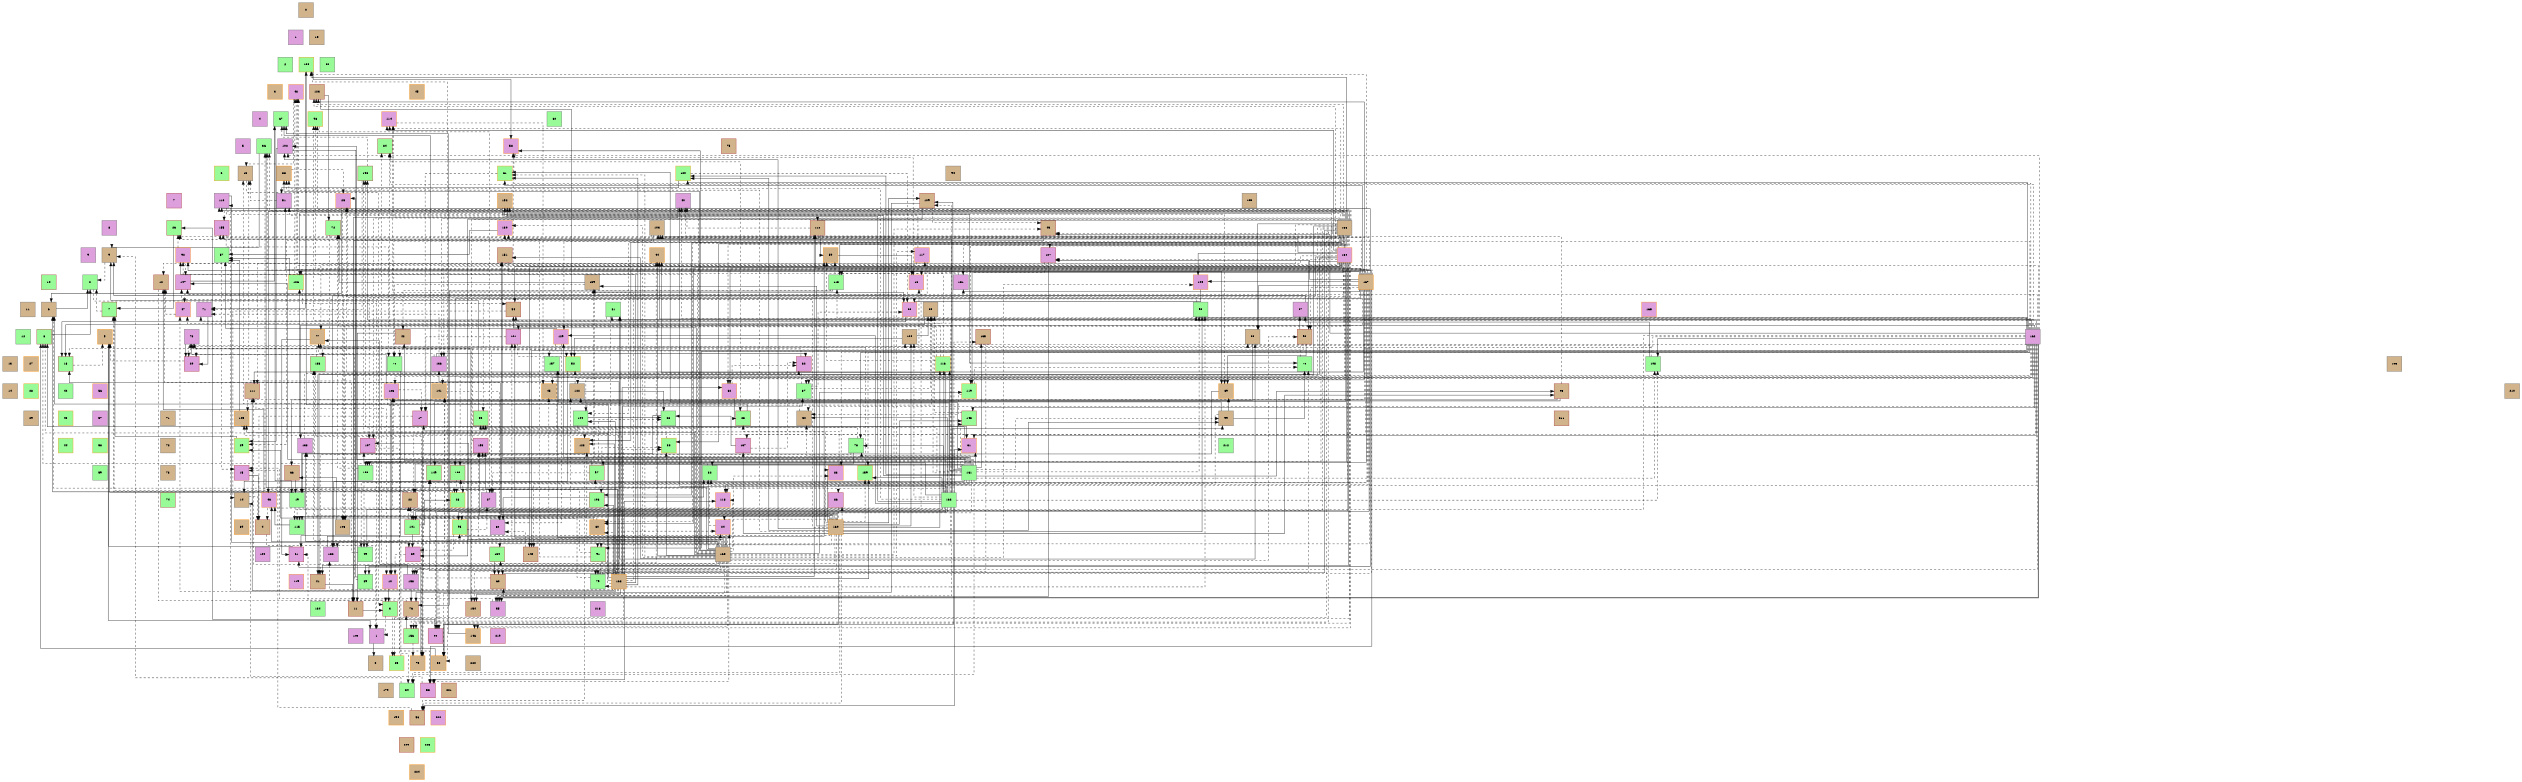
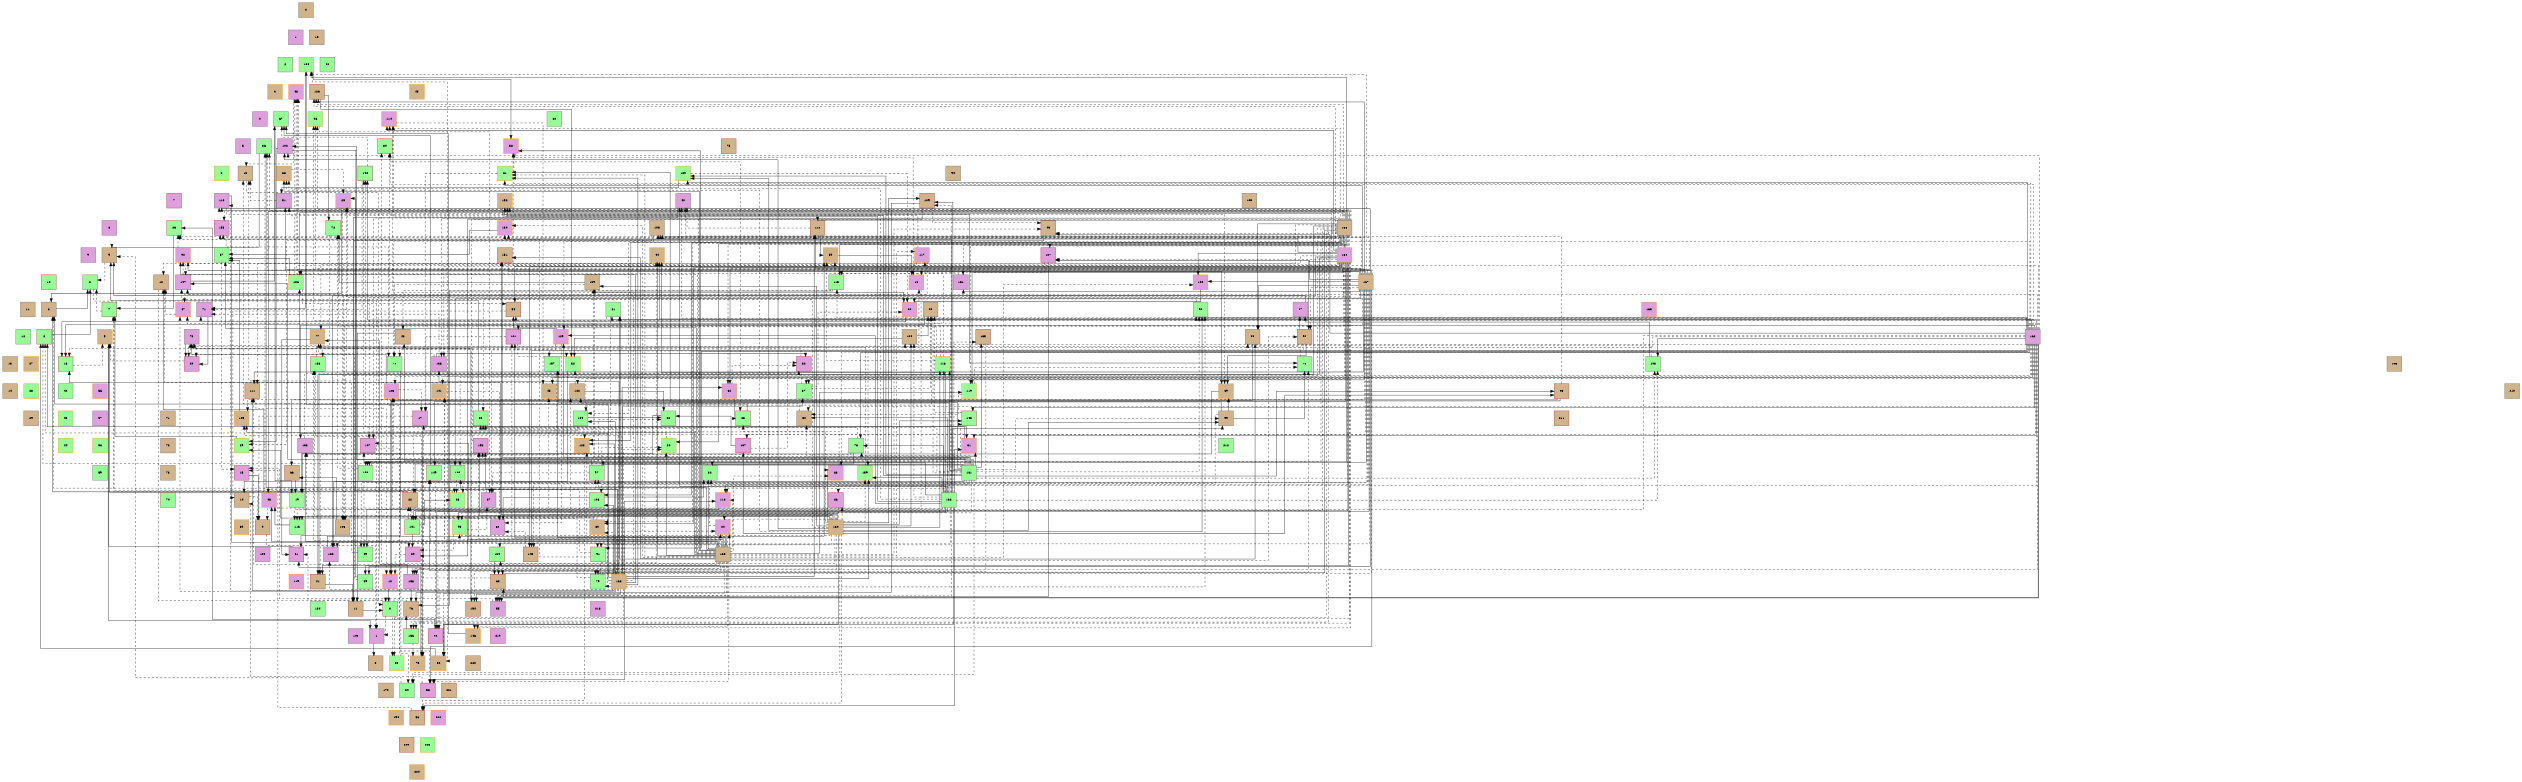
edge "163" -> "97": added
